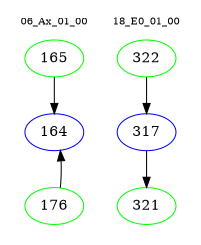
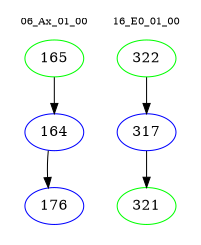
cluster "18_E0_01_00": label "18_E0_01_00" -> "16_E0_01_00"
edge "176" -> "164": reversed
node "176": color green -> blue
